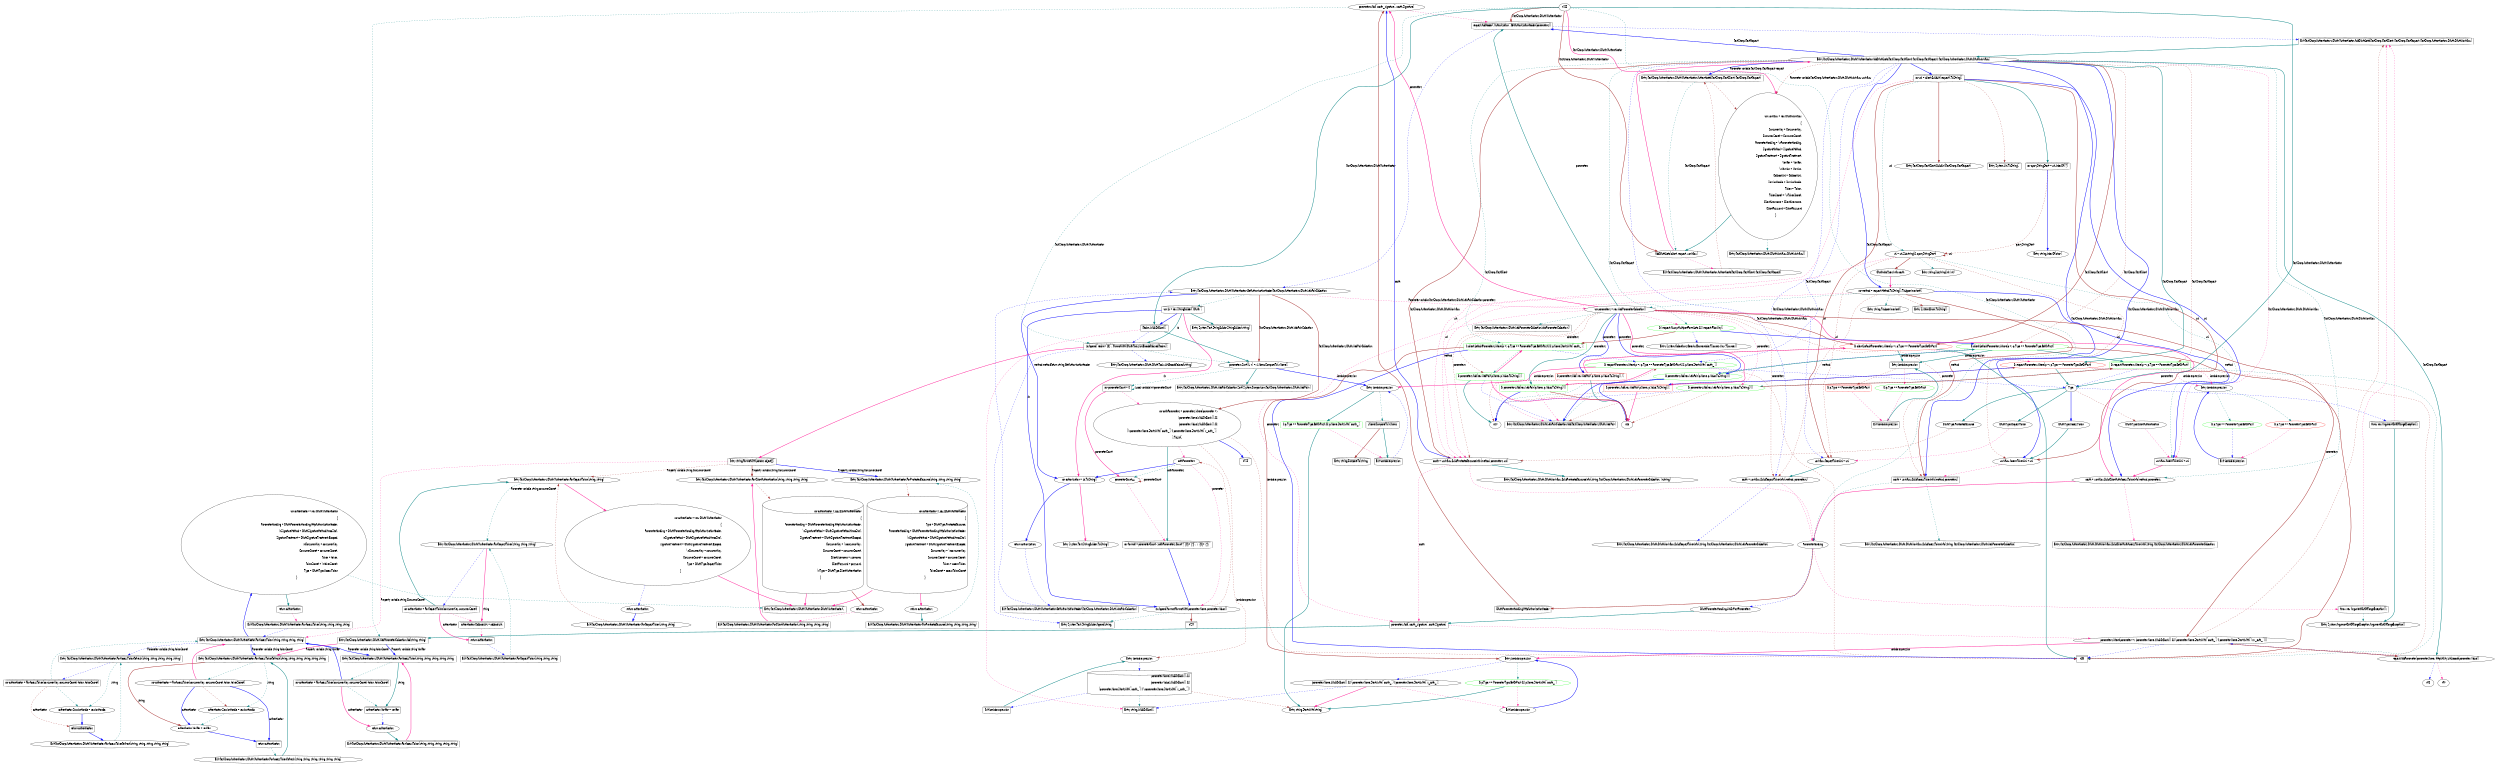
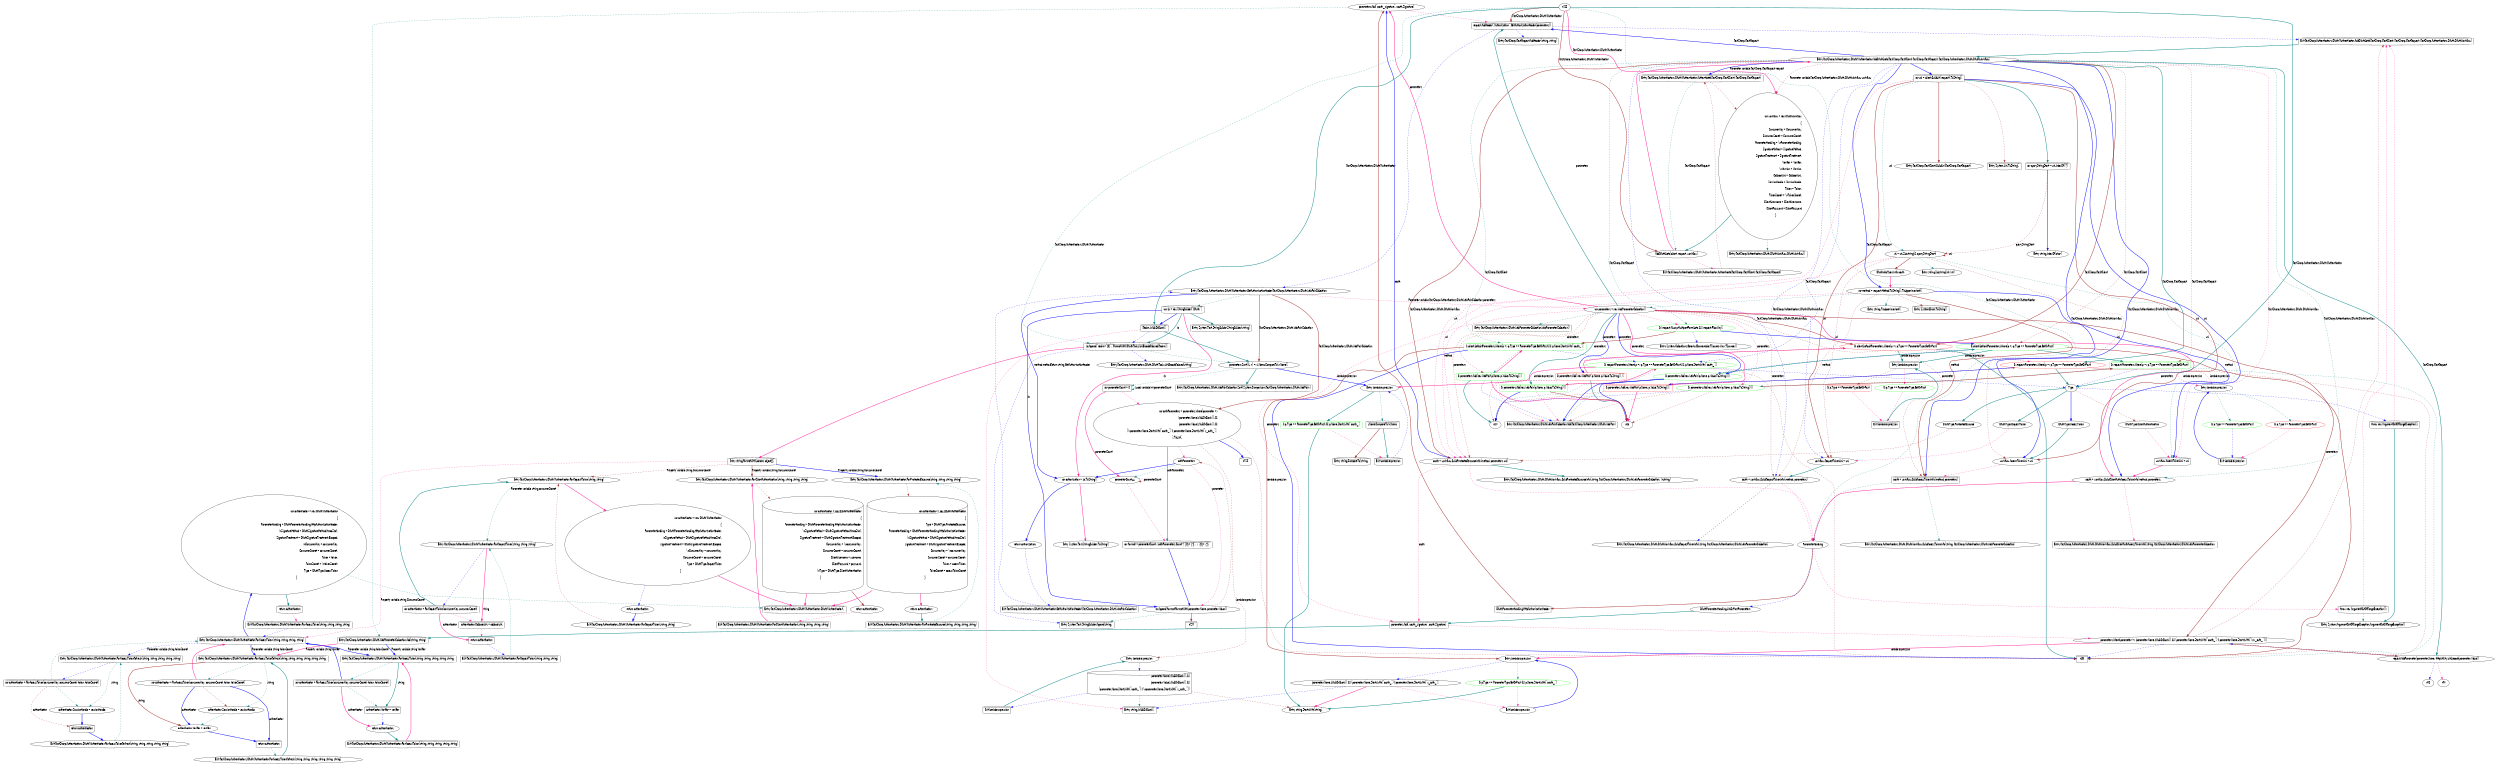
node "Entry RestSharp.IRestRequest.AddHeader(string, string)": added
